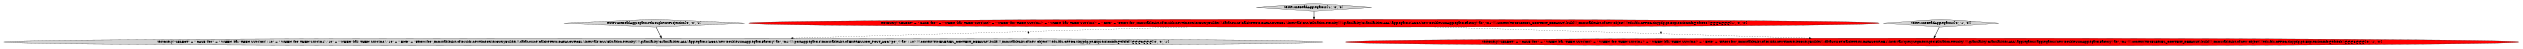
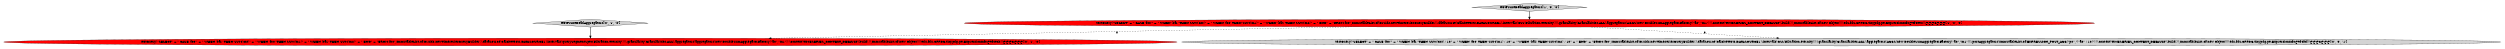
node "testPruneDeadAggregatorsThroughPostProjection['0', '0', '1']": removed
